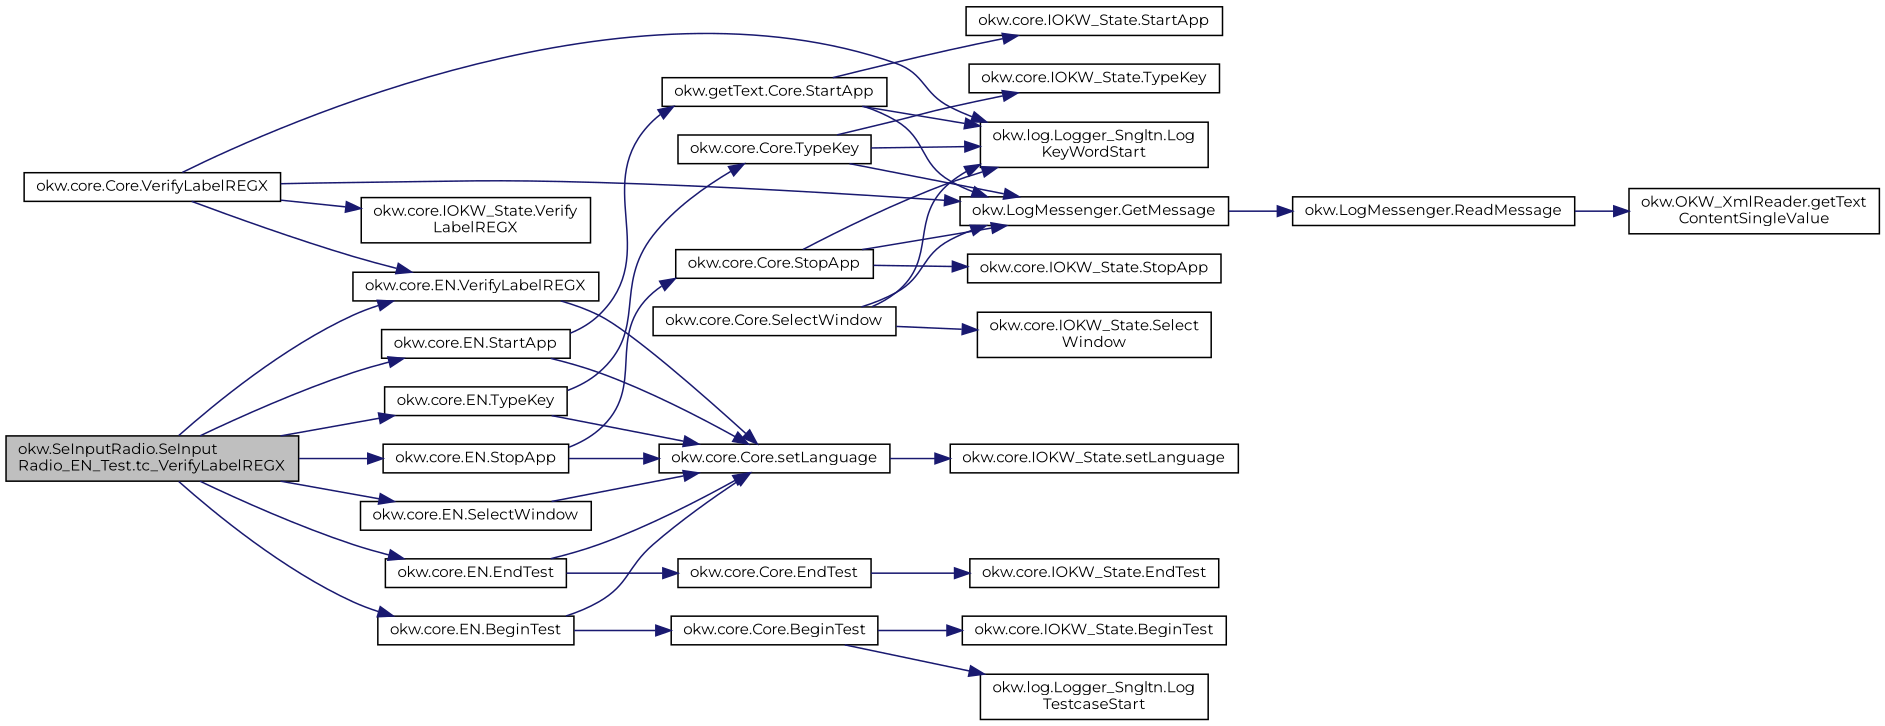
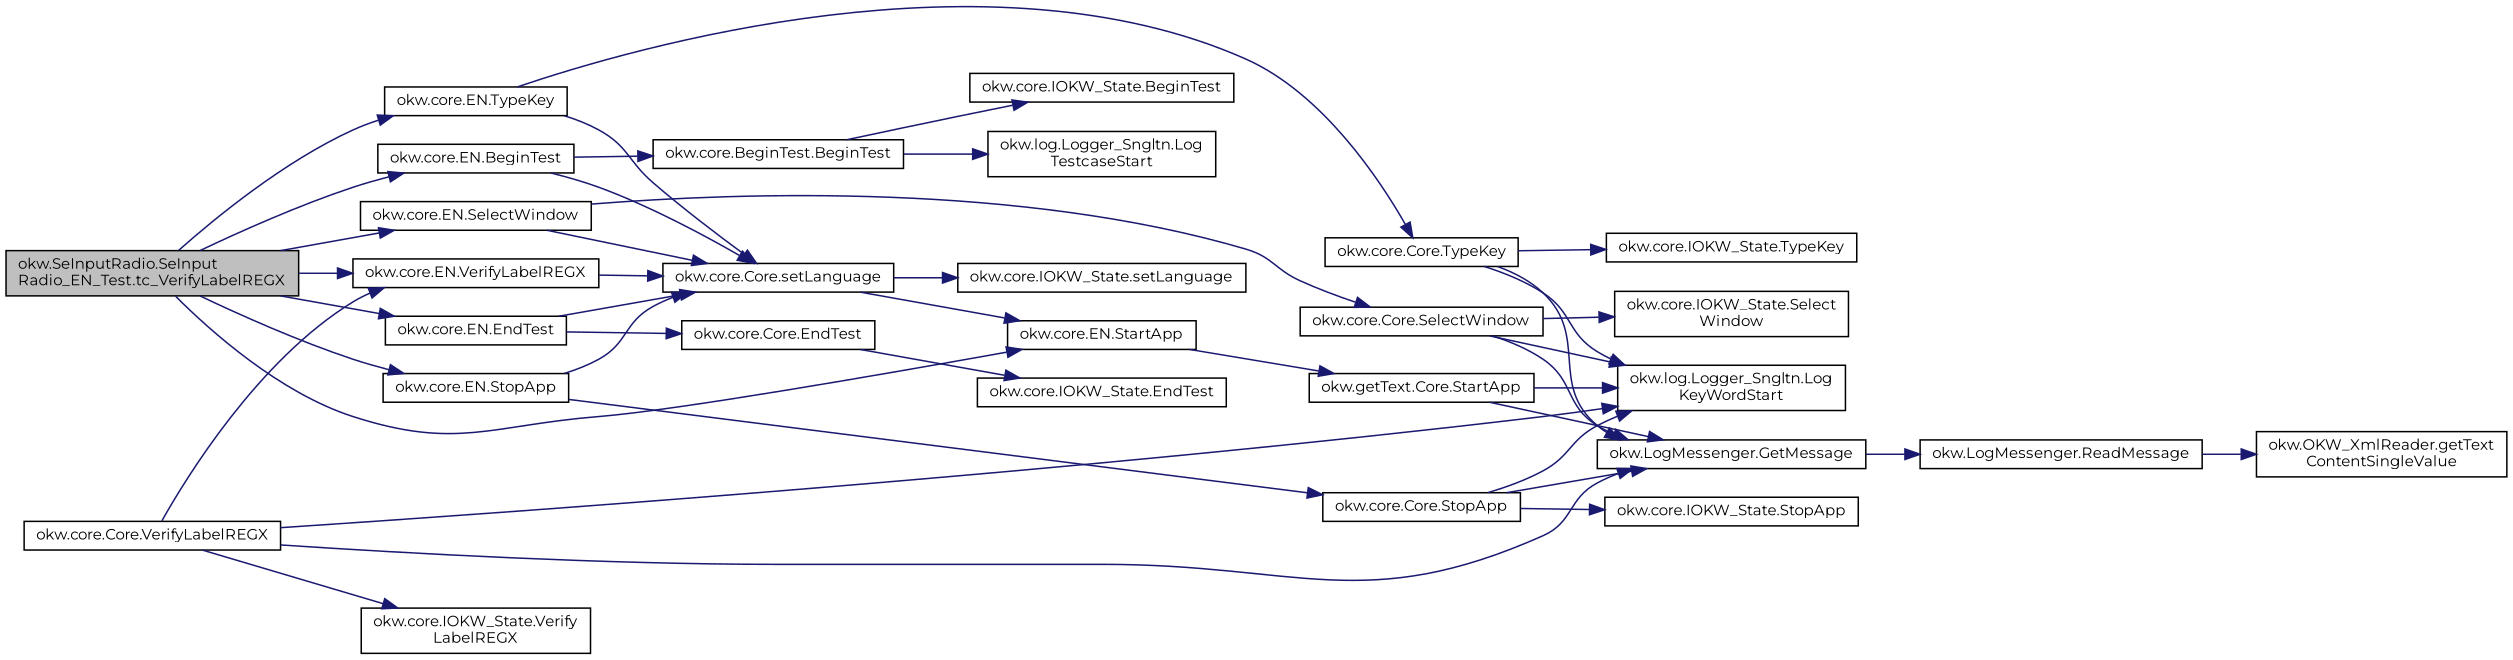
node "okw.core.IOKW_State.StartApp": removed
edge "okw.core.EN.SelectWindow" -> "okw.core.Core.SelectWindow": added
edge "okw.core.EN.StartApp" -> "okw.core.Core.setLanguage": reversed
node "okw.core.Core.BeginTest": label "okw.core.Core.BeginTest" -> "okw.core.BeginTest.BeginTest"
